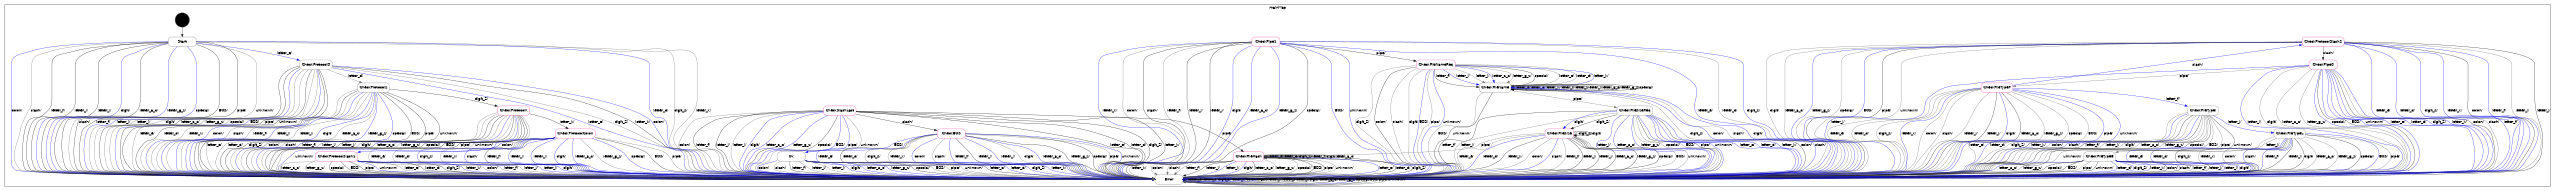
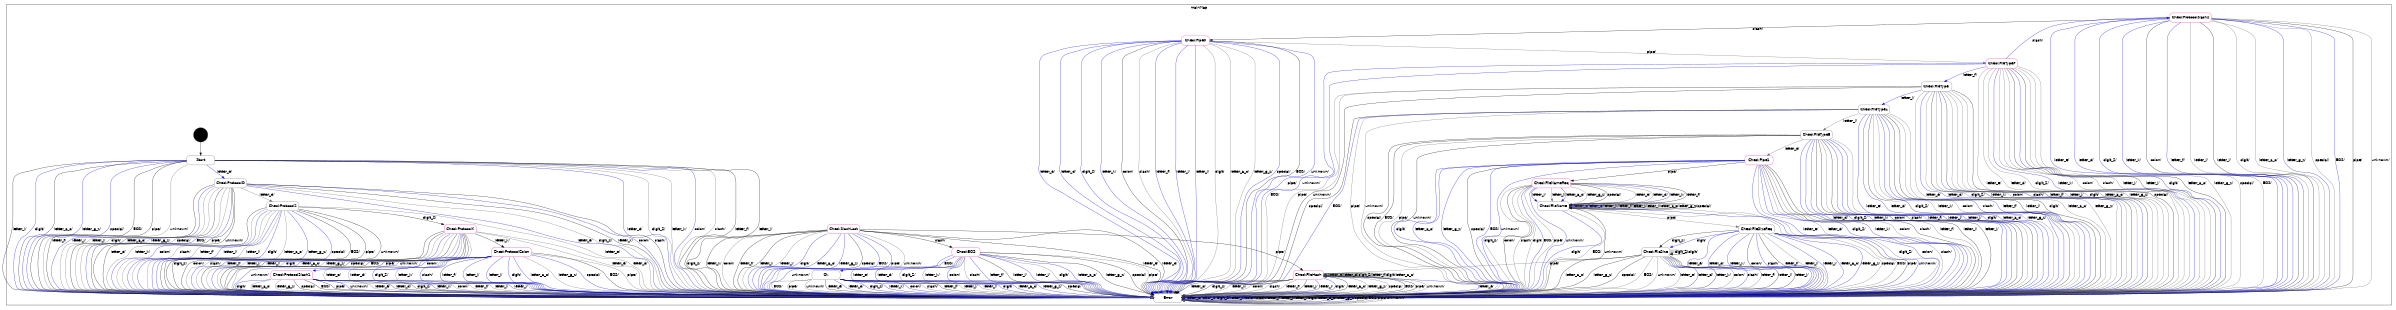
node "CheckFileSize": color deeppink -> gray40
edge "CheckFileTypeE" -> "CheckPipe1": added, label "letter_e/"
